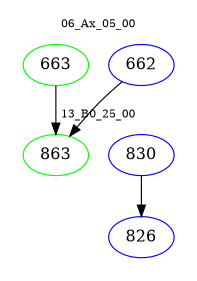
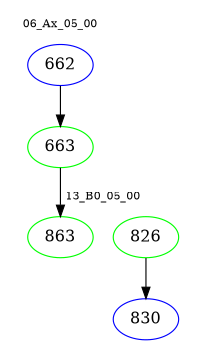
edge "662" -> "863": now "662" -> "663"
cluster "13_B0_25_00": label "13_B0_25_00" -> "13_B0_05_00"
edge "830" -> "826": reversed
node "826": color blue -> green
